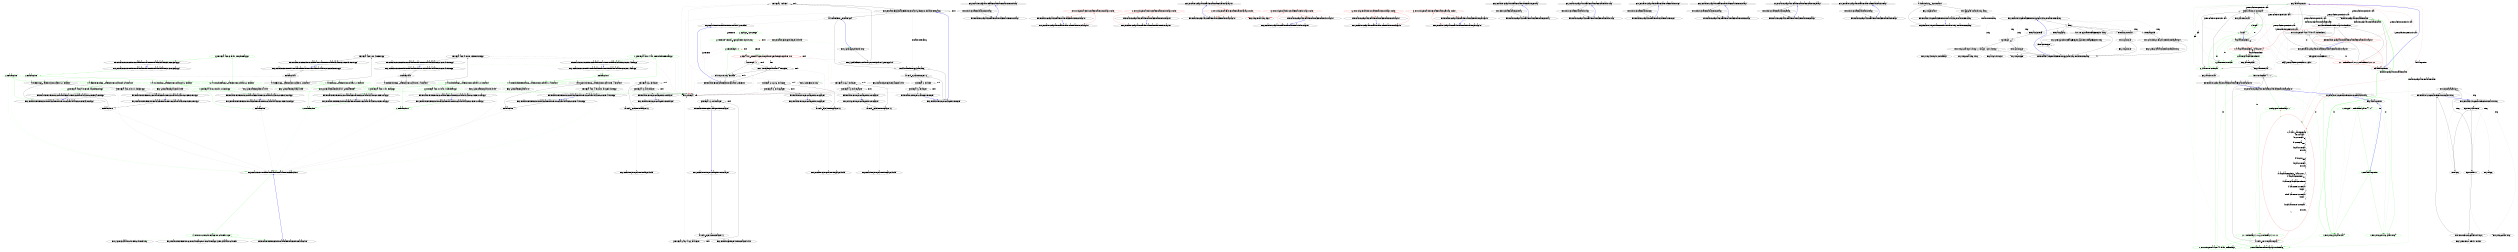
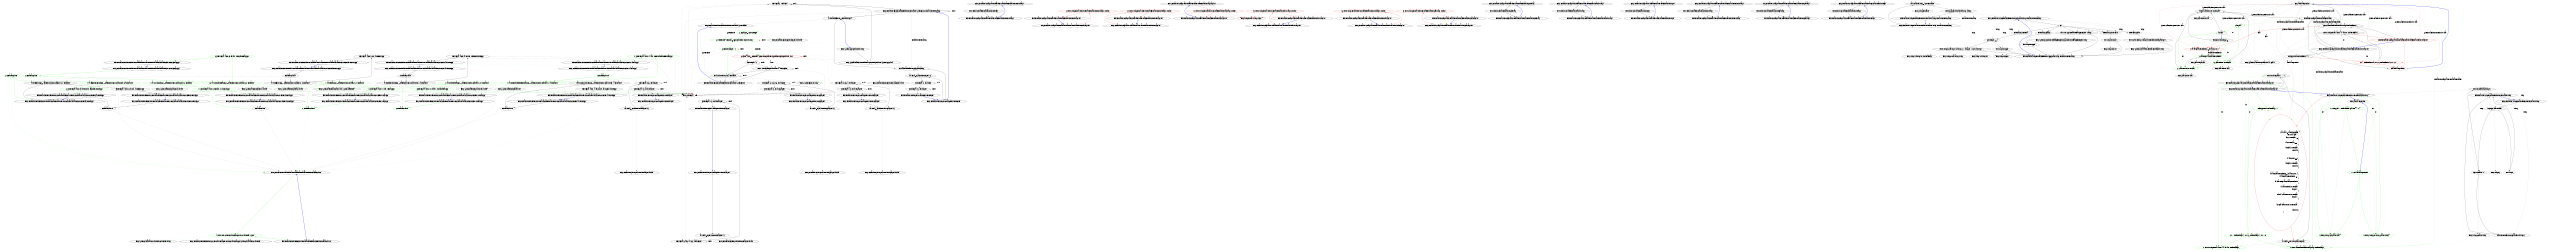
node "casing": label "casing" -> "yet"
node "lastCharacterInTheList != ' '": label "lastCharacterInTheList != ' '" -> "fourtyFourMinutesAgo != ' '"
node "return input.ToString().Humanize();": label "return input.ToString().Humanize();" -> "return minutes.ToString().Humanize();"
node "Entry ToString.Tests.Bytes.CreatingTests.FromMegabytes()": label "Entry ToString.Tests.Bytes.CreatingTests.FromMegabytes()" -> "Entry Humanizer.Tests.Bytes.CreatingTests.FromMegabytes()"
edge "Humanizer.Configuration.RomanianFormatter" -> "11: Entry string.Split(params char[])": style bold -> dashed
node "!input.Entry(Char.IsLower)": label "!input.Entry(Char.IsLower)" -> "!input.Any(Char.IsLower)"
node "Entry System.Func<T, TResult>.Invoke(T)": removed
